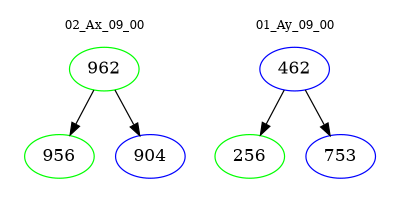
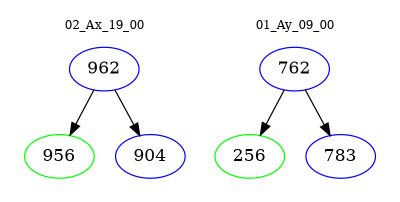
cluster "02_Ax_09_00": label "02_Ax_09_00" -> "02_Ax_19_00"
node "962": color green -> blue
node "462": label "462" -> "762"
node "753": label "753" -> "783"
